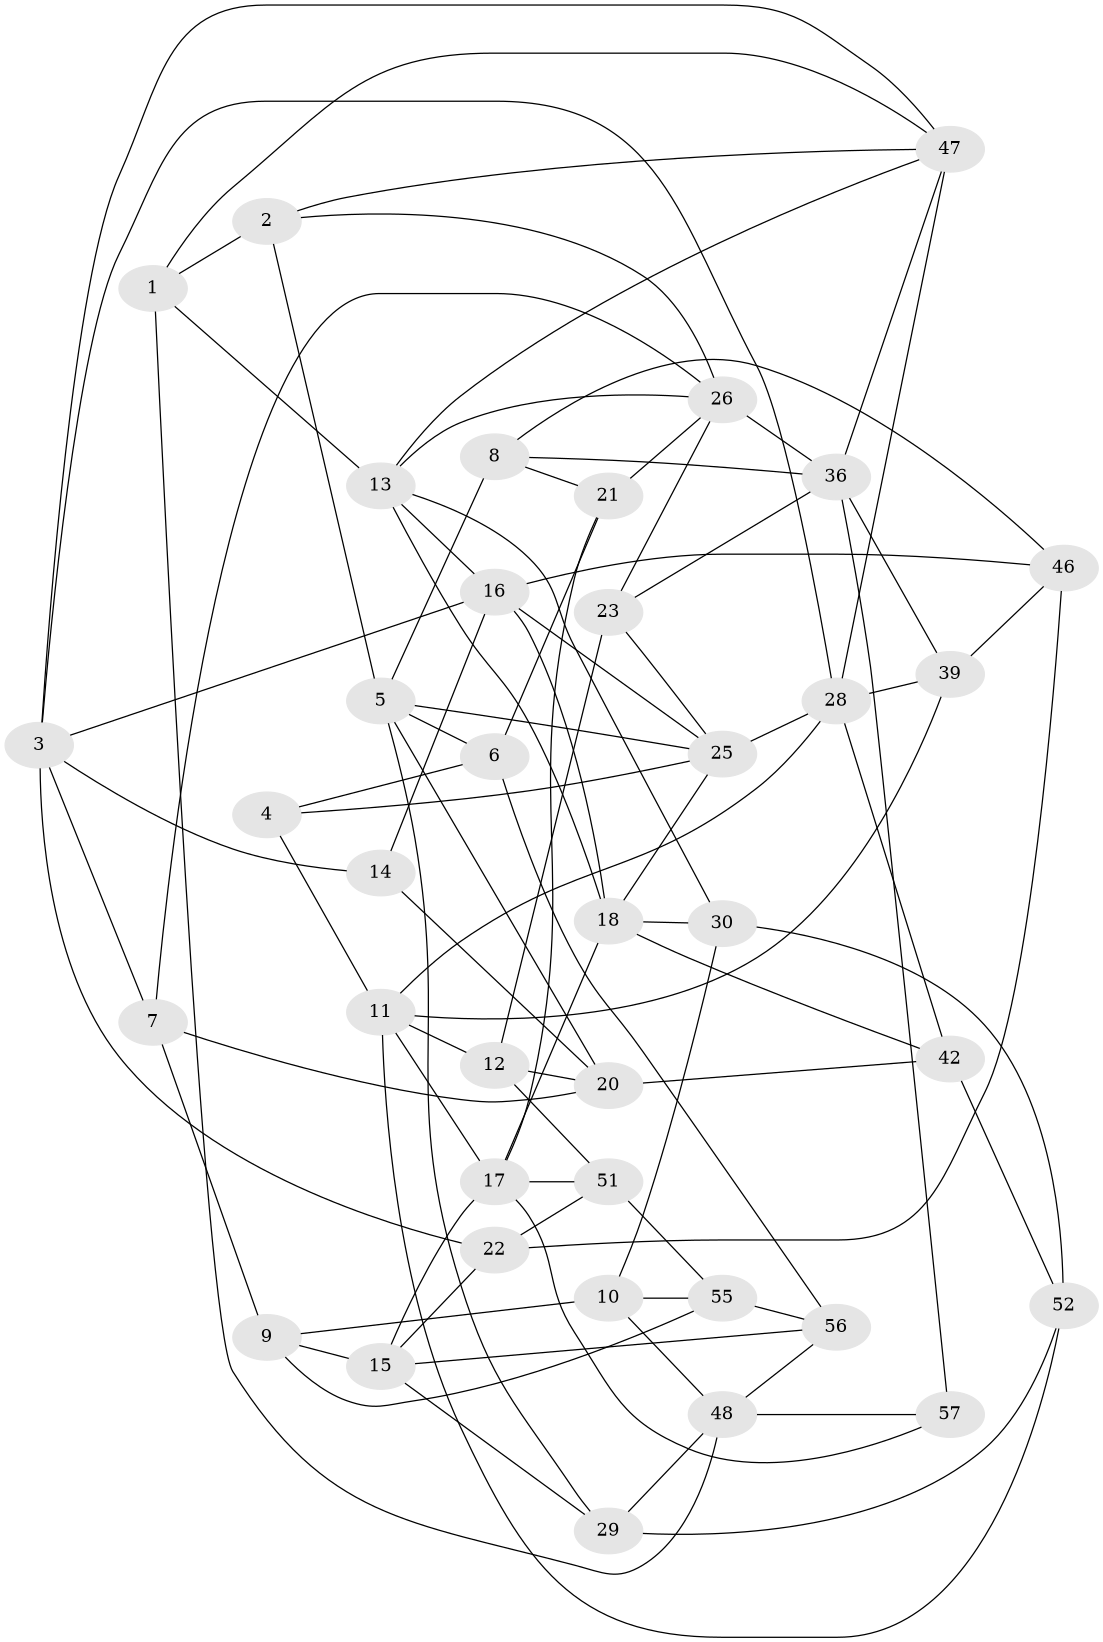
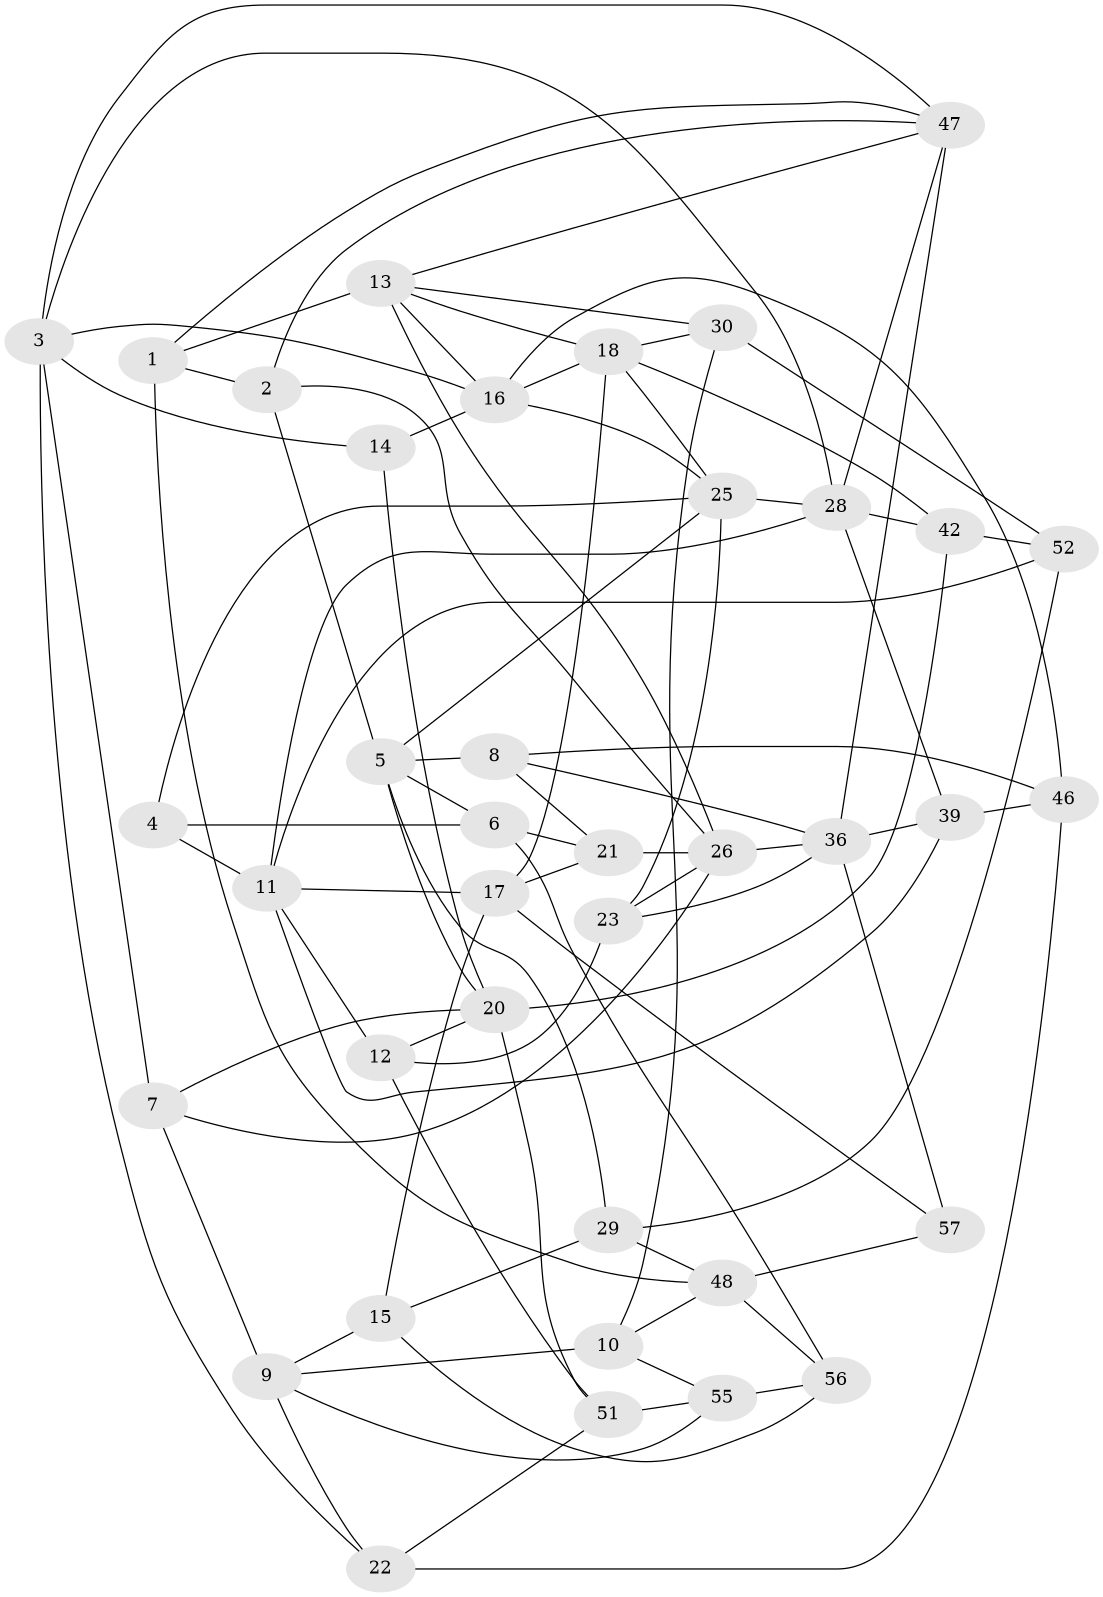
edge "17" -- "51": now "20" -- "51"
edge "22" -- "15": now "22" -- "9"
